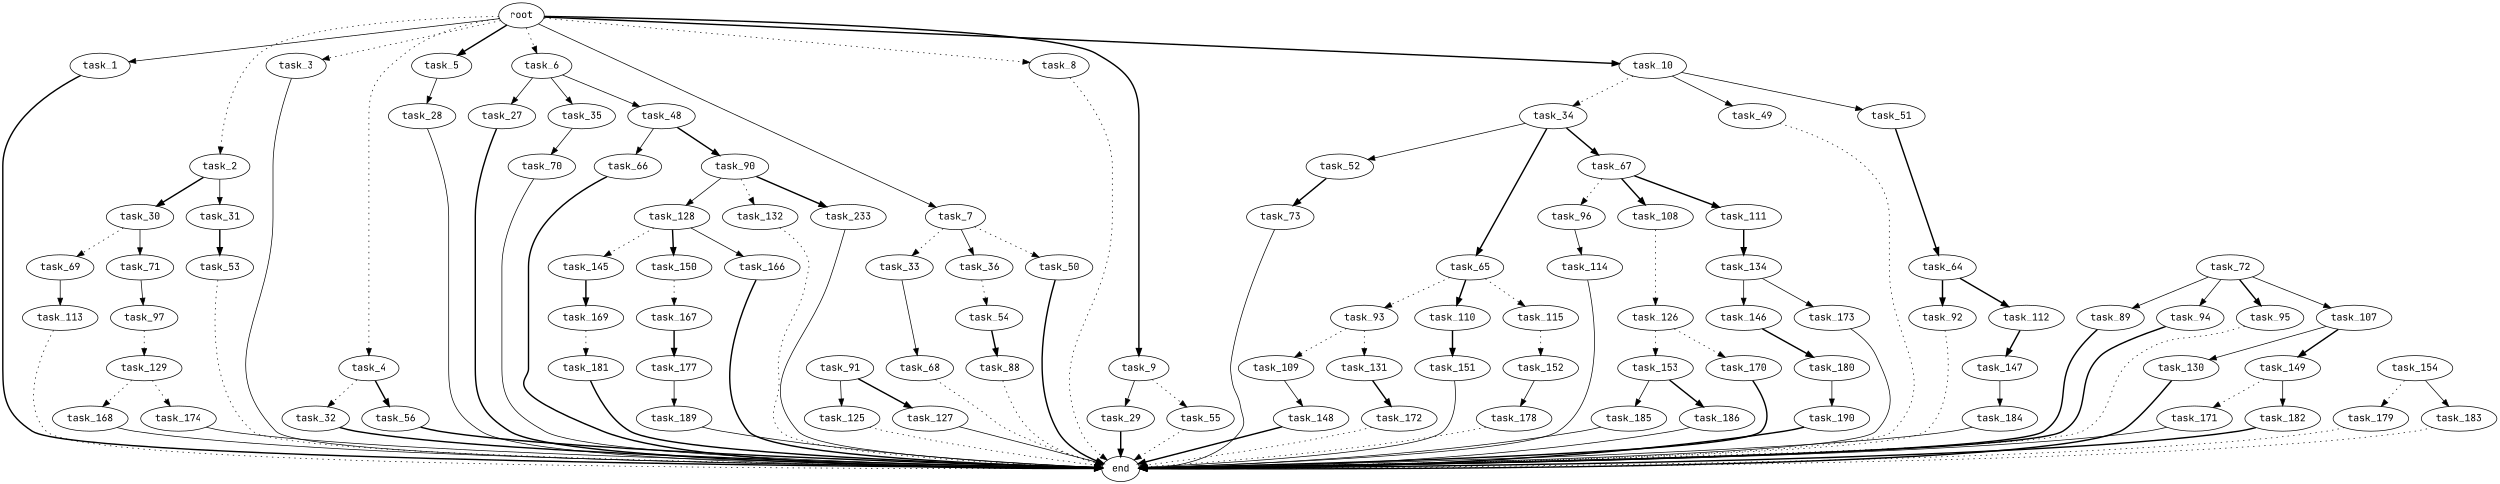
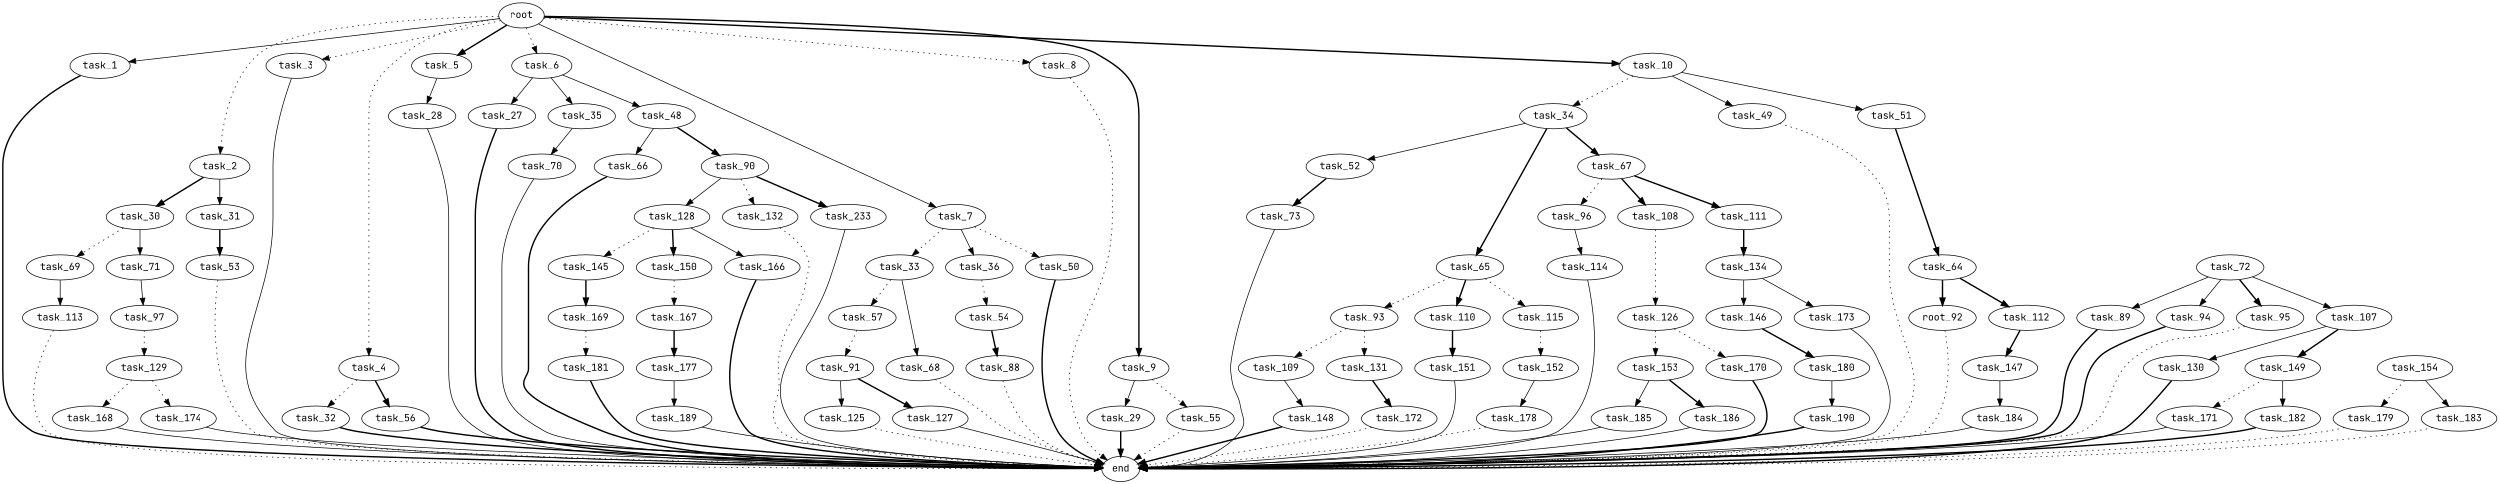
node "task_57": added
node "task_92": label "task_92" -> "root_92"
